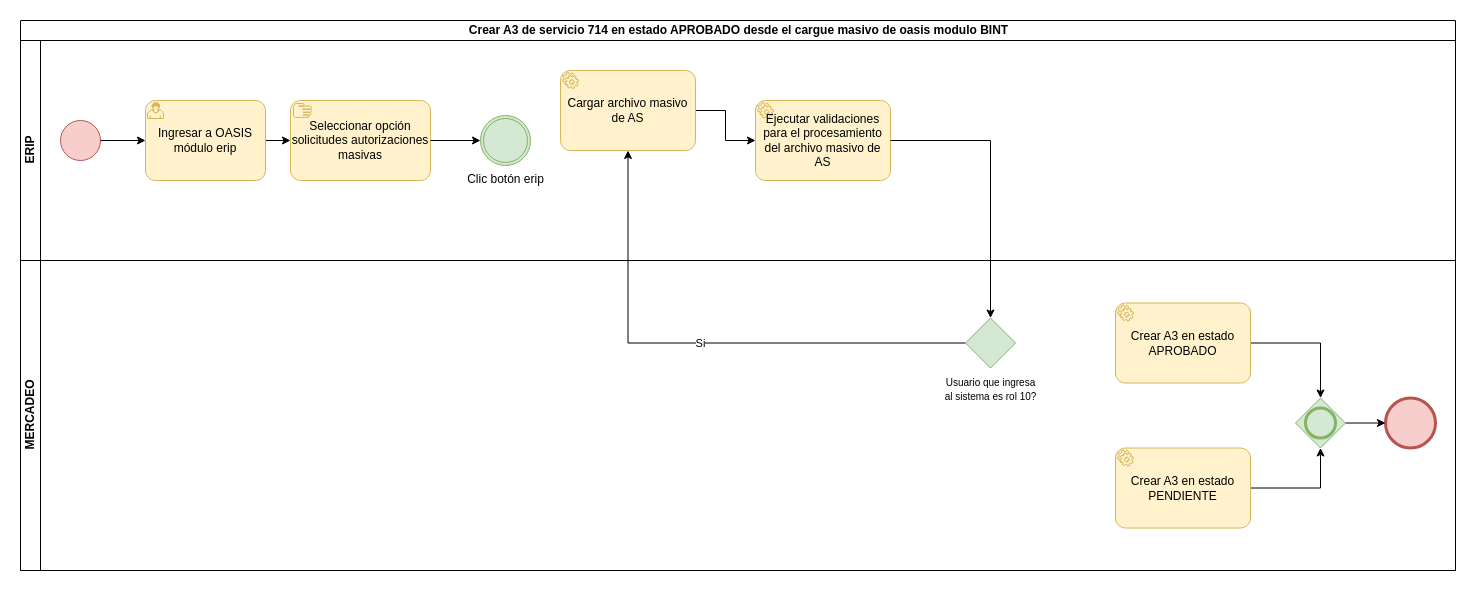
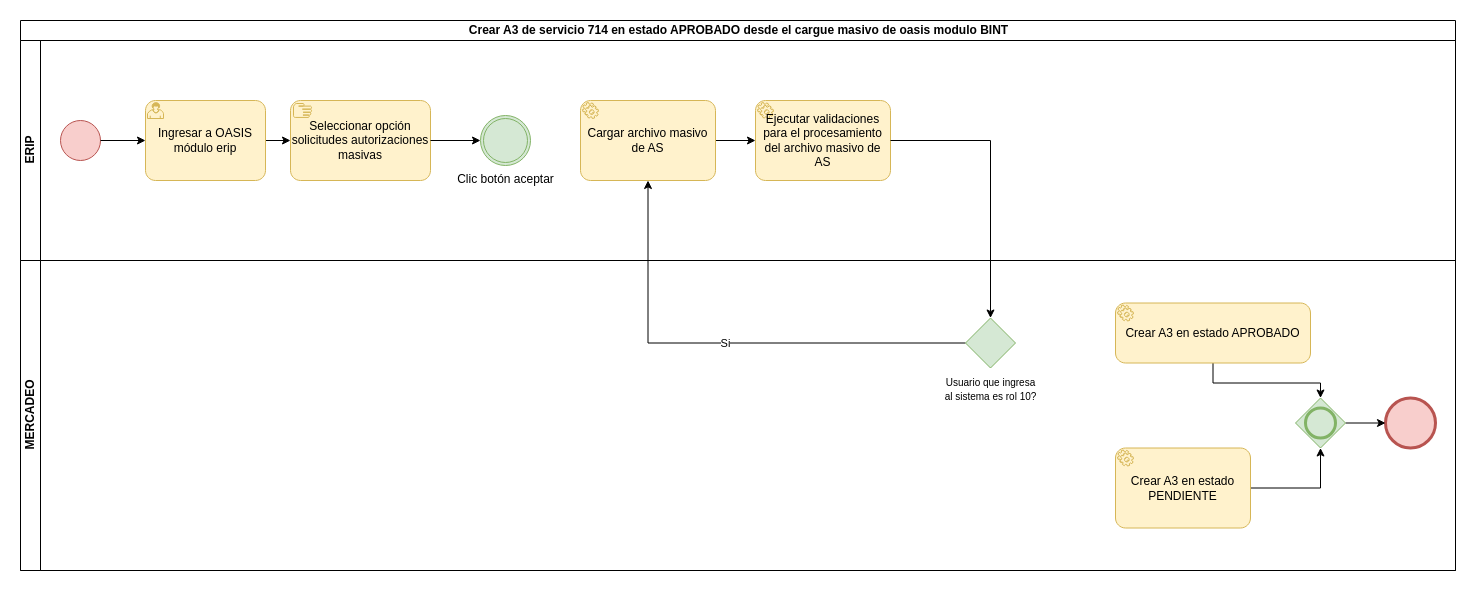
node "Cargar archivo masivo de AS": moved (628, 111) -> (648, 141)
node "Clic botón erip": label "Clic botón erip" -> "Clic botón aceptar"
node "Crear A3 en estado APROBADO": size 135x80 -> 195x60
